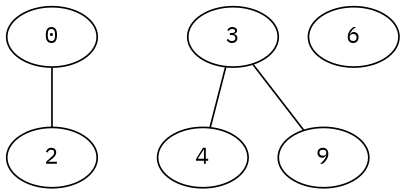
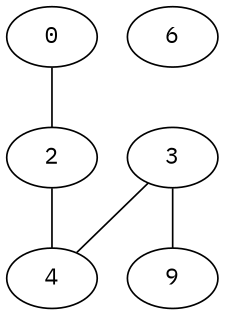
edge "2" -- "4": added
